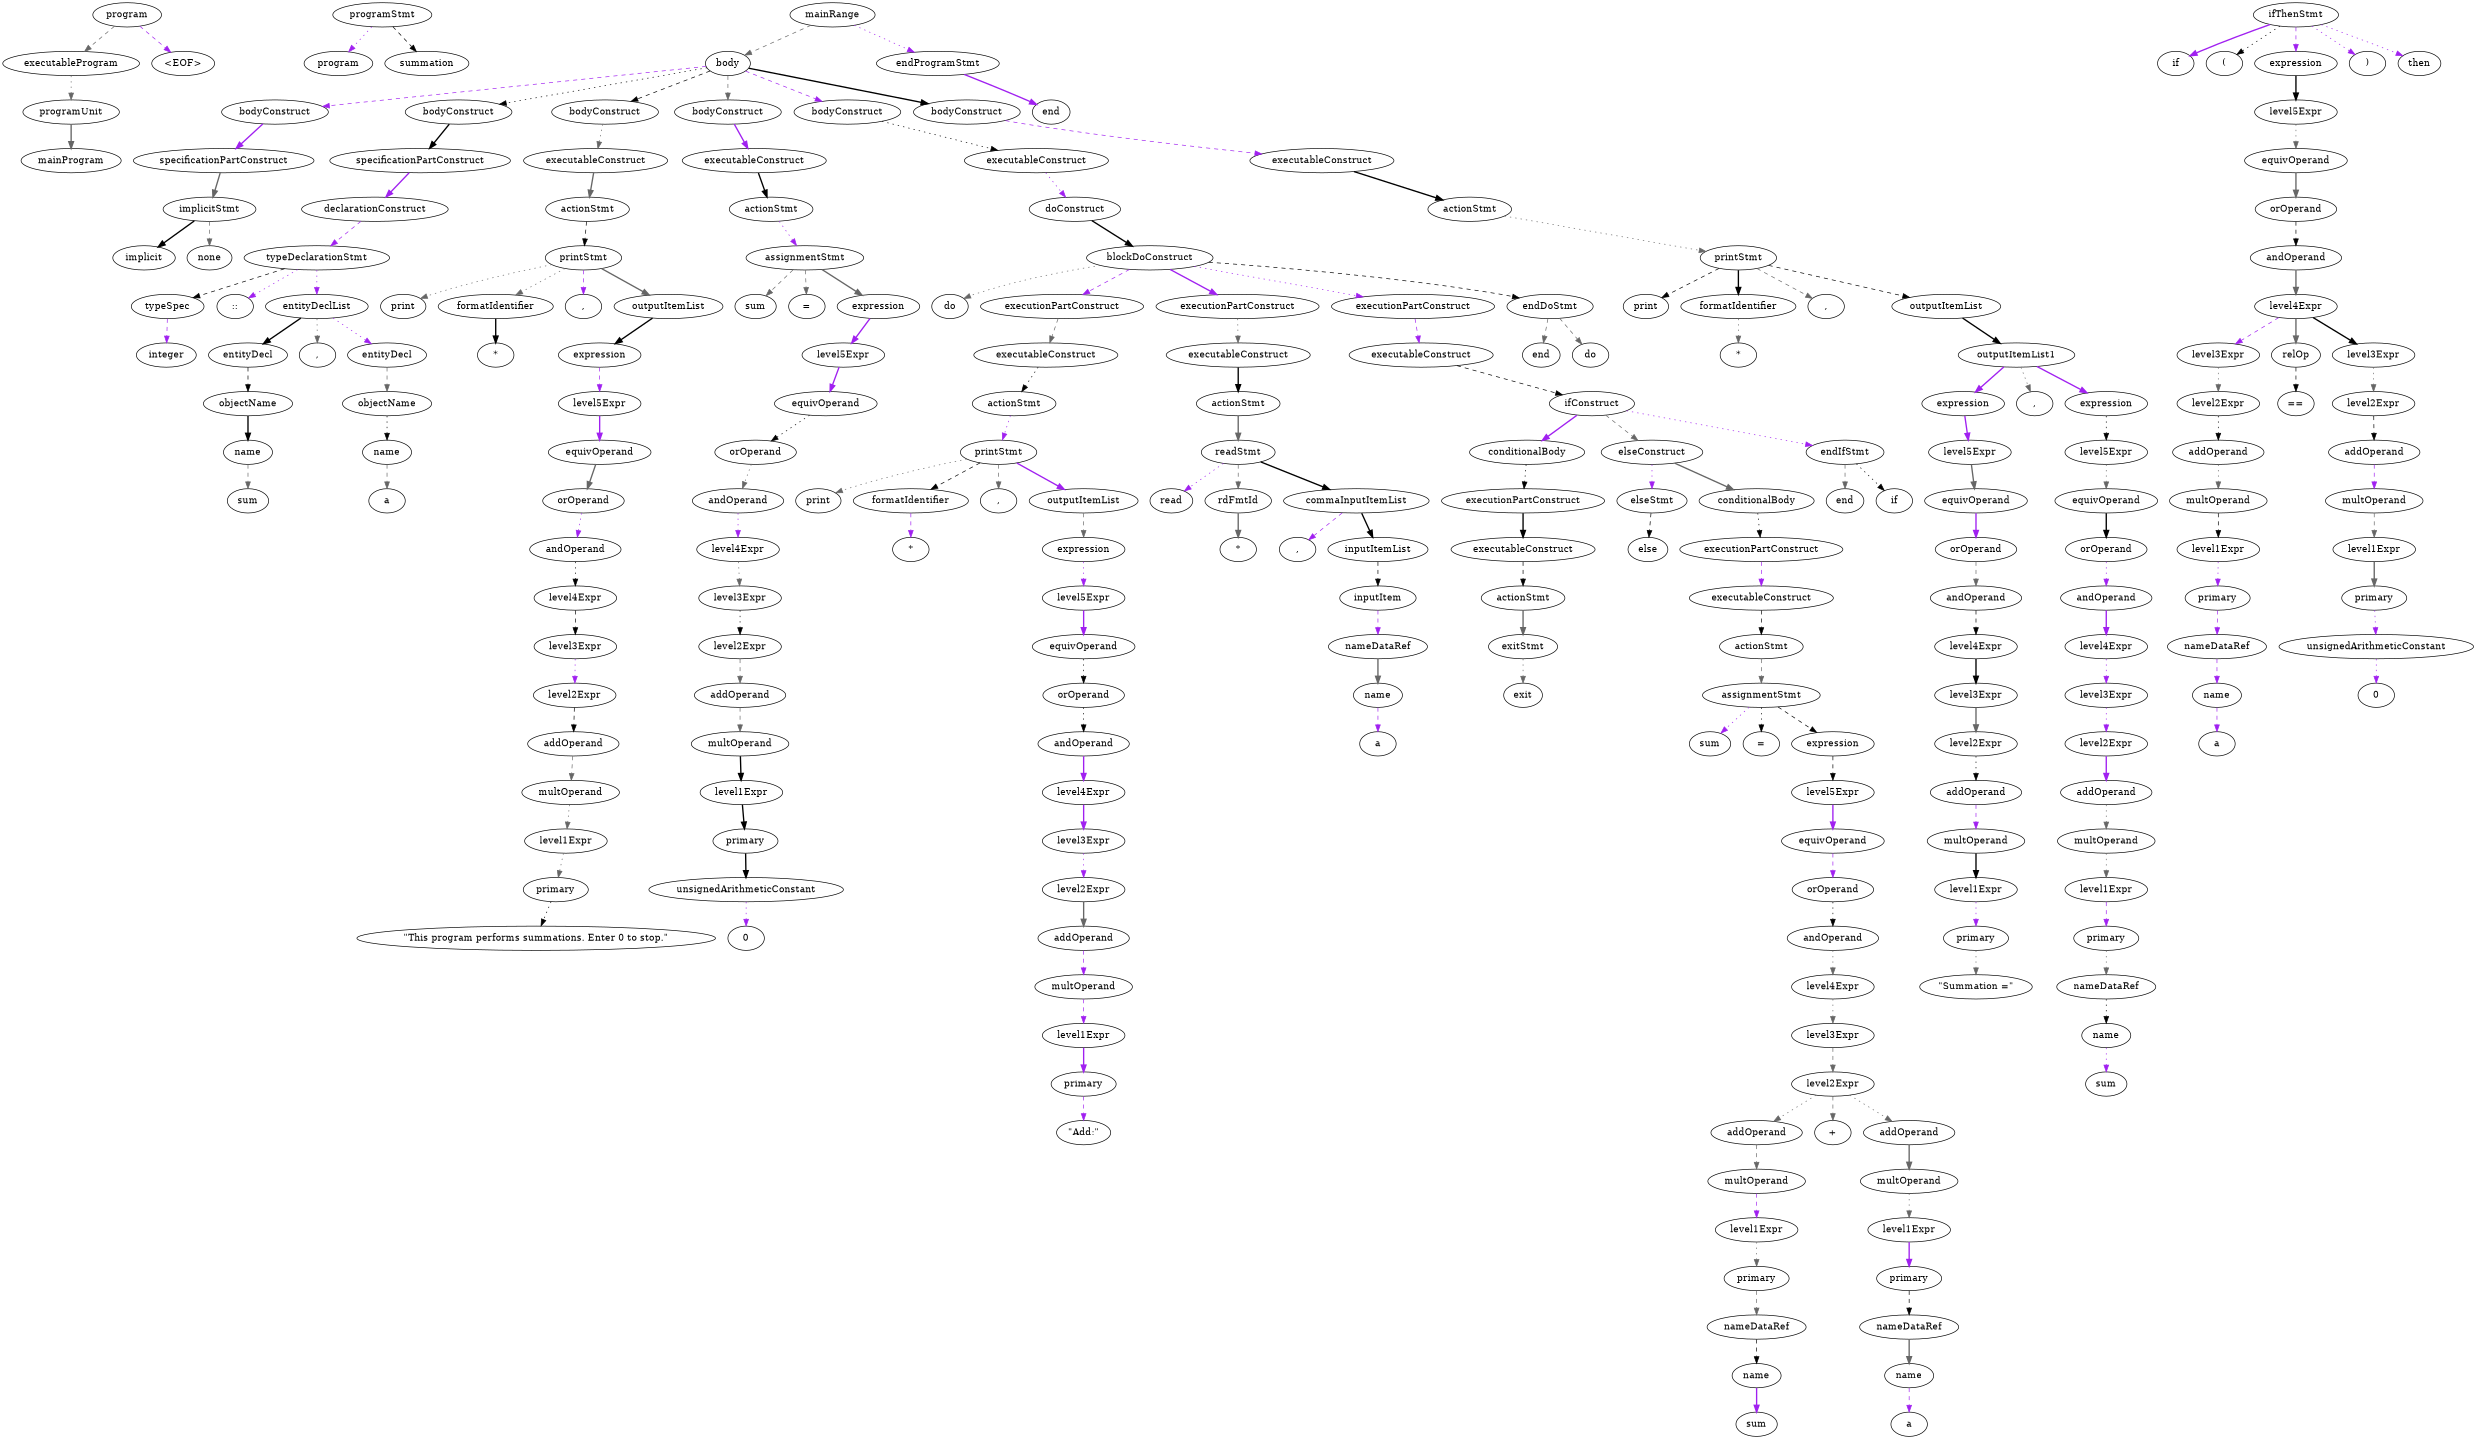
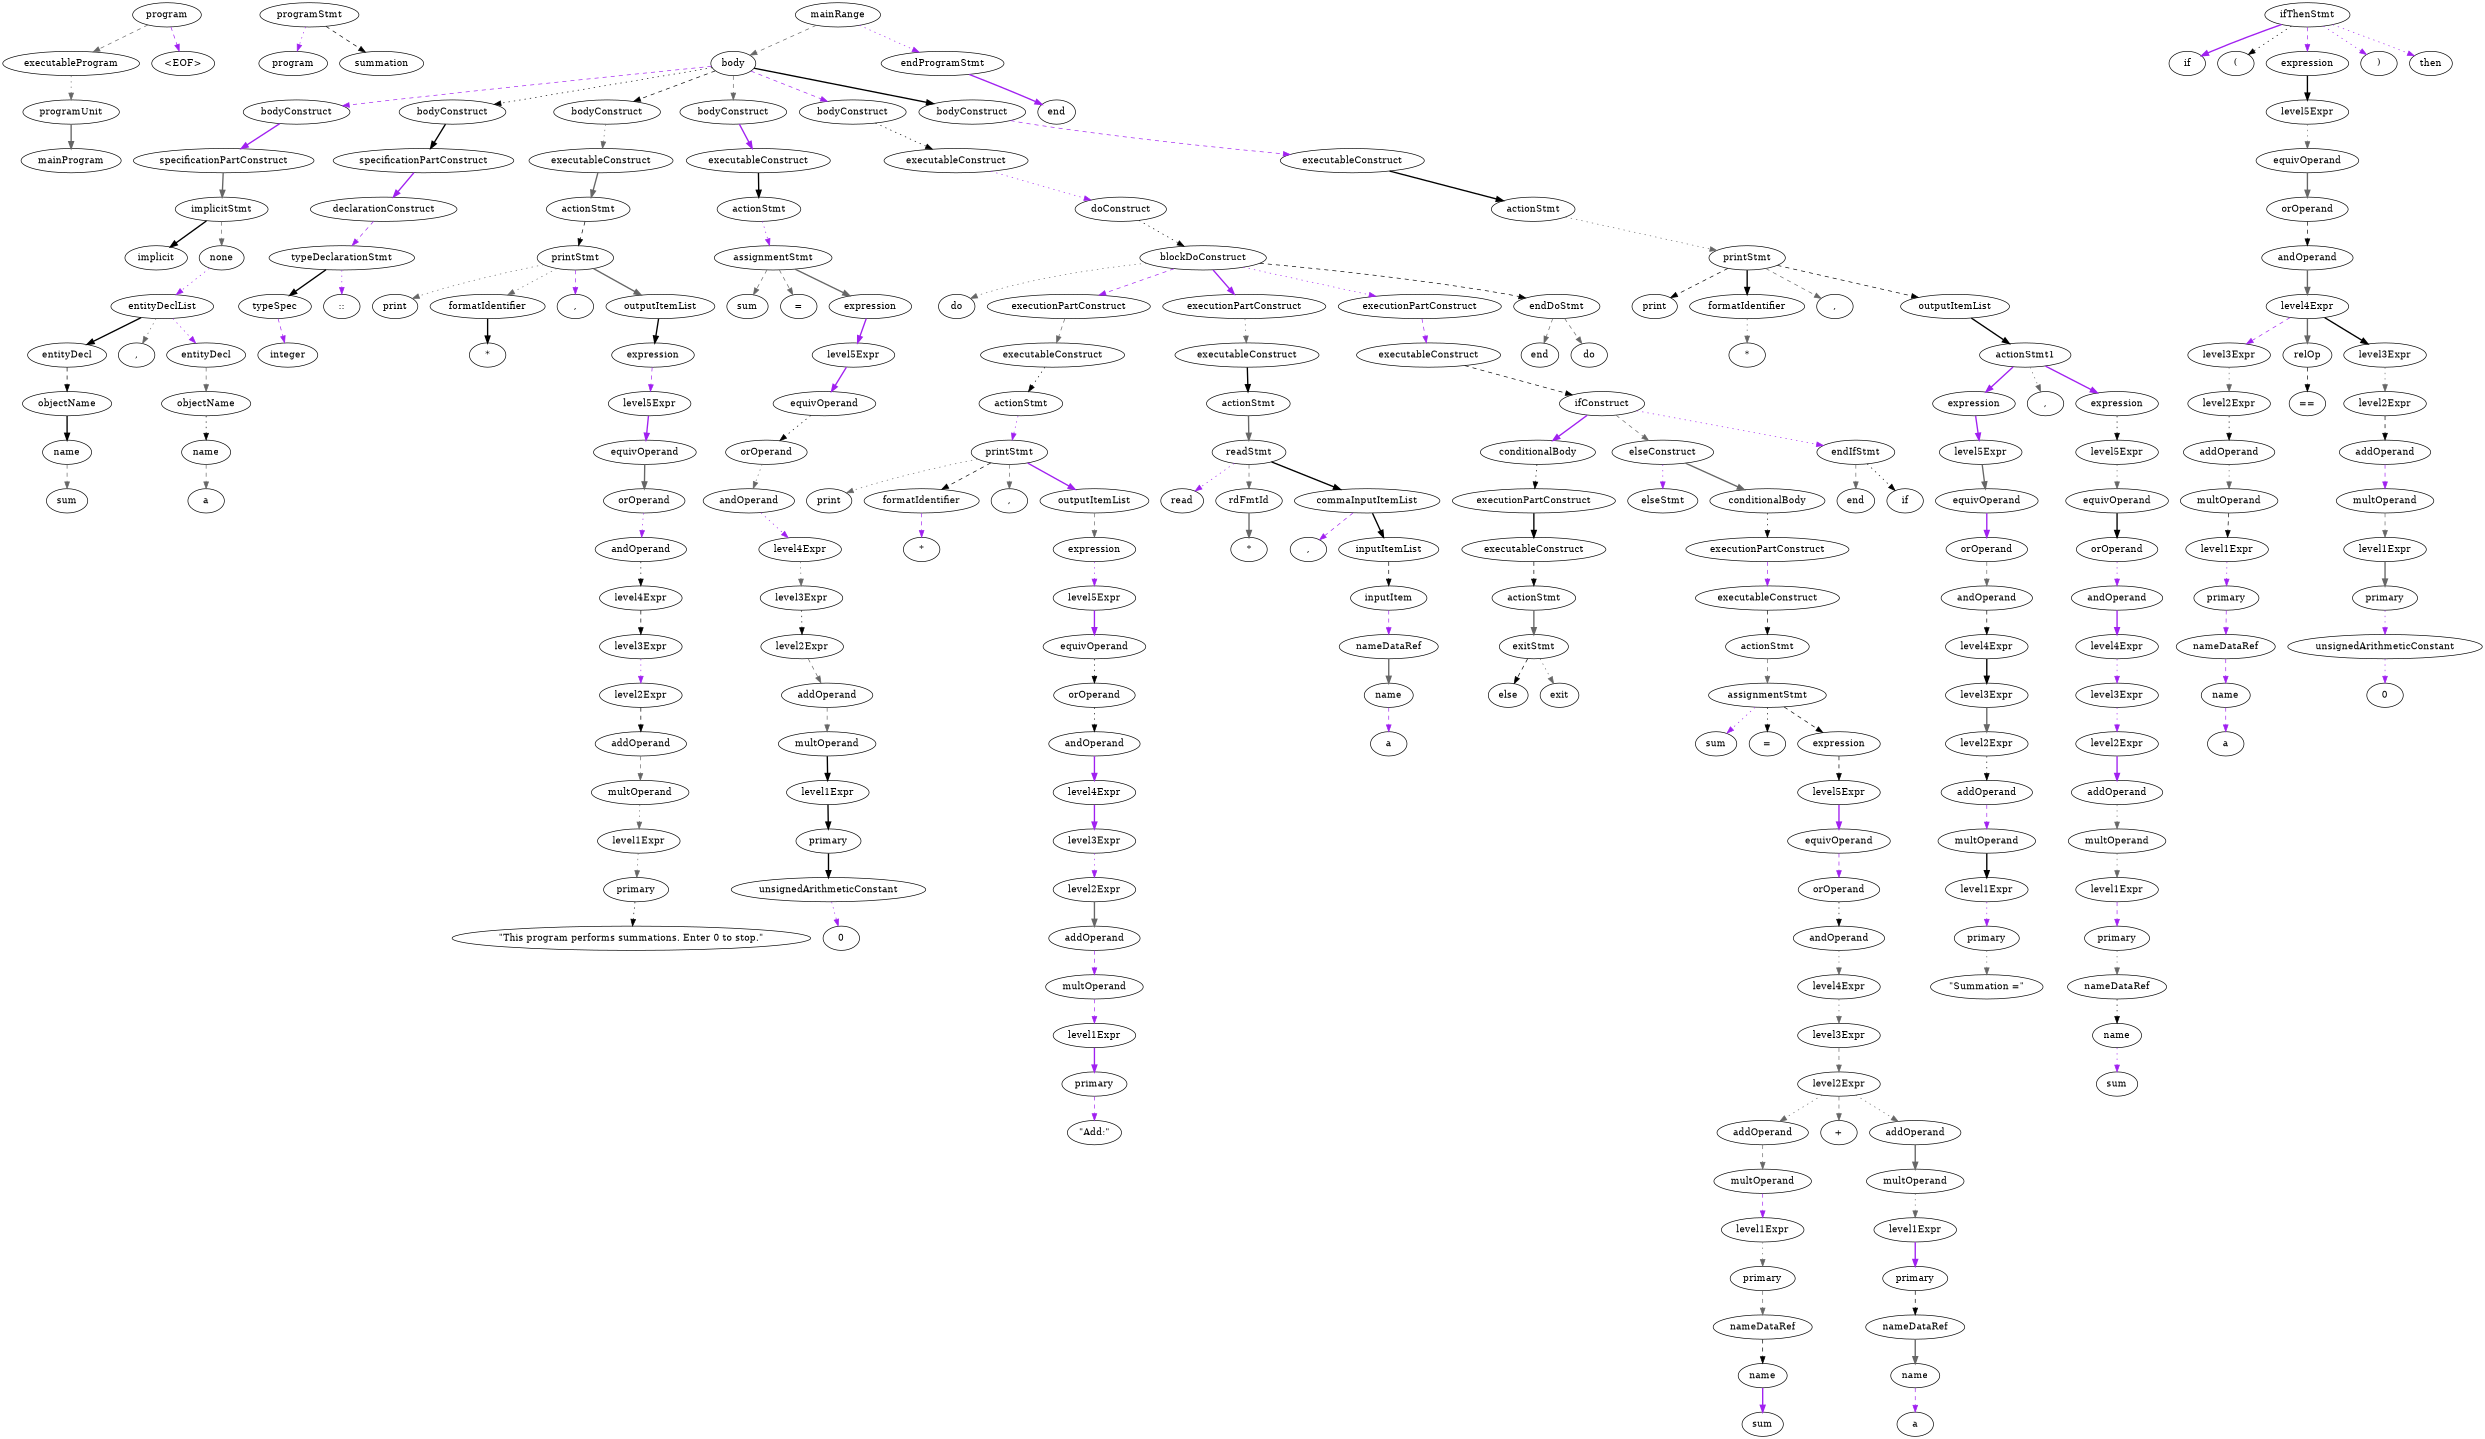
edge "doConstruct" -> "blockDoConstruct": style bold -> dotted
edge "typeDeclarationStmt" -> "entityDeclList": now "none" -> "entityDeclList"
edge "typeDeclarationStmt" -> "typeSpec": style dashed -> bold
node "outputItemList1": label "outputItemList1" -> "actionStmt1"
edge "elseStmt" -> "else": now "exitStmt" -> "else"
